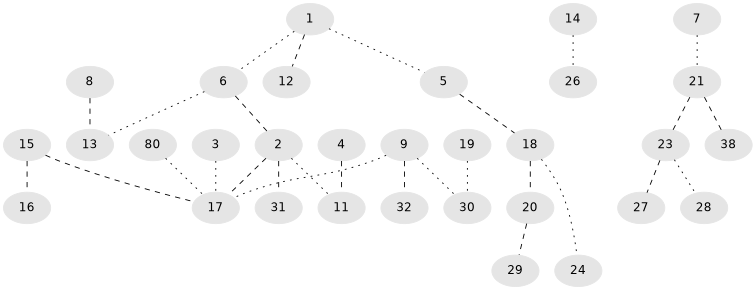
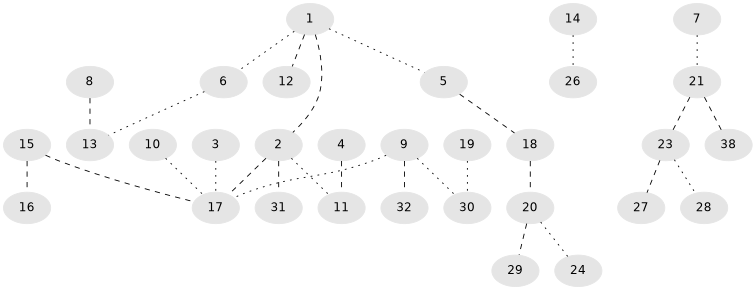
edge "6" -- "2": now "1" -- "2"
node "80": label "80" -> "10"
edge "18" -- "24": now "20" -- "24"
